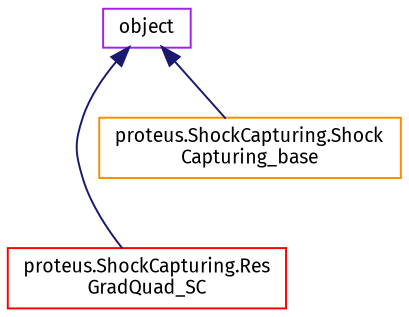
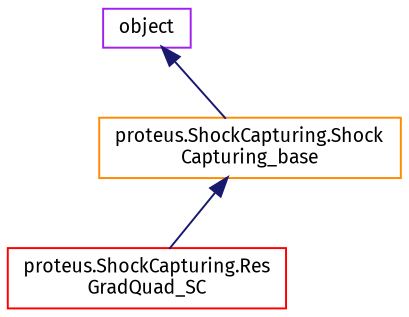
edge "proteus.ShockCapturing.Res GradQuad_SC" -> "object": now "proteus.ShockCapturing.Res GradQuad_SC" -> "proteus.ShockCapturing.Shock Capturing_base"
